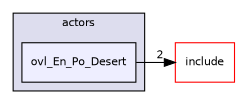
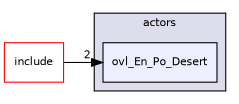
edge "ovl_En_Po_Desert" -> "include": reversed
